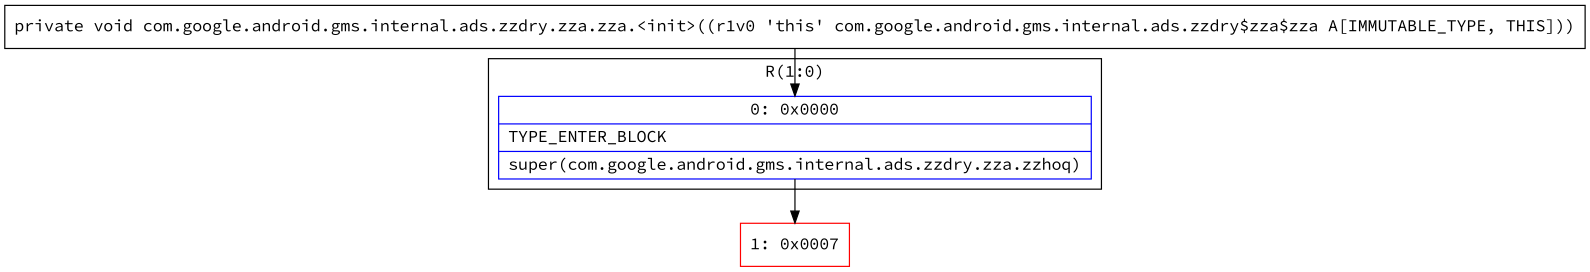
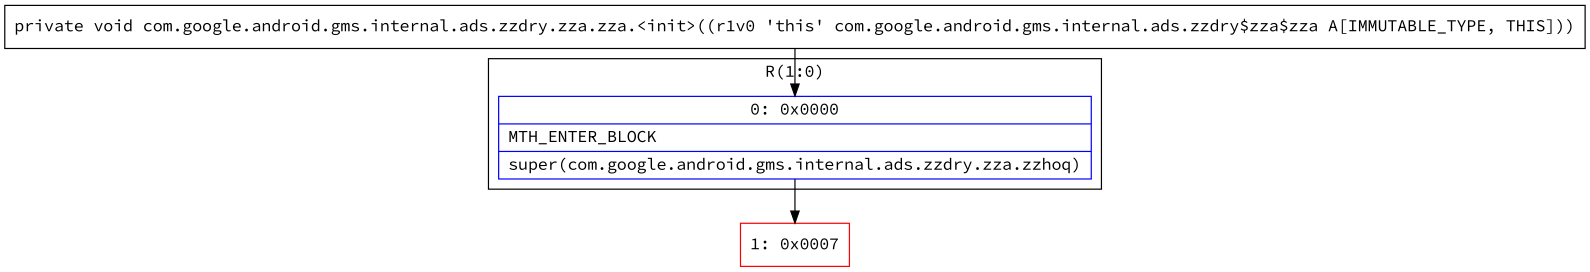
node "0: 0x0000": text "TYPE_ENTER_BLOCK" -> "MTH_ENTER_BLOCK"
